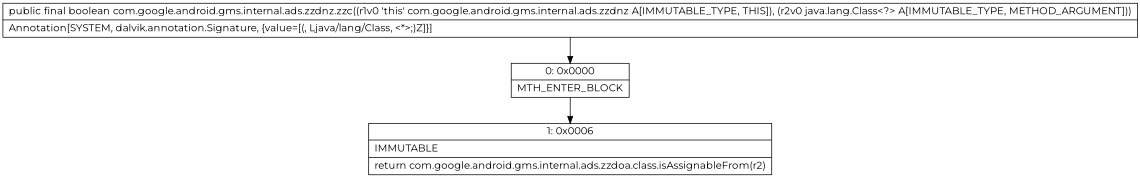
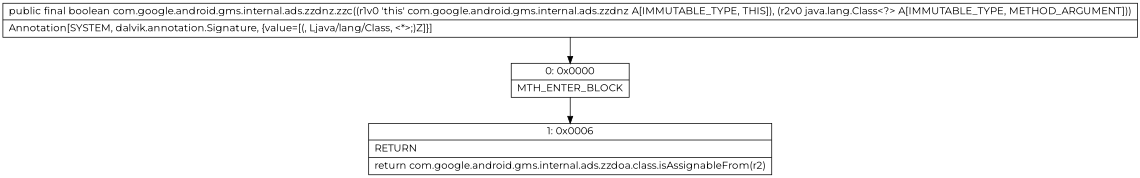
node "1: 0x0006": text "IMMUTABLE" -> "RETURN"
